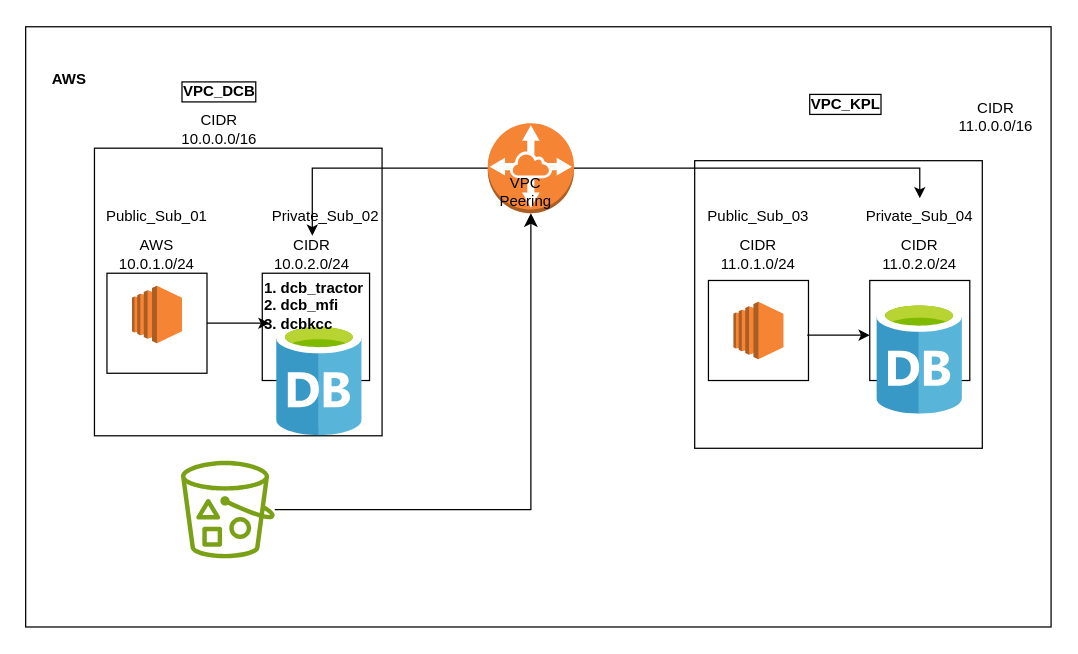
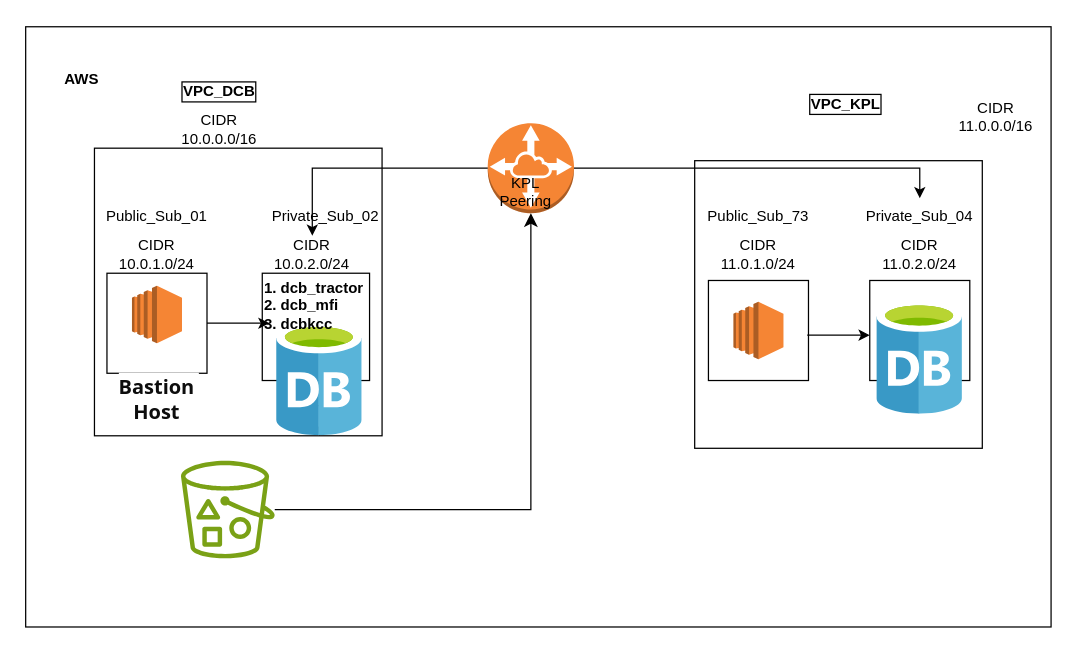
node "AWS": moved (69, 79) -> (82, 79)
node "VPC Peering": label "VPC Peering" -> "KPL Peering"
node "Public_Sub_03": label "Public_Sub_03" -> "Public_Sub_73"
node "AWS 10.0.1.0/24": label "AWS 10.0.1.0/24" -> "CIDR 10.0.1.0/24"
node "Bastion Host": added
